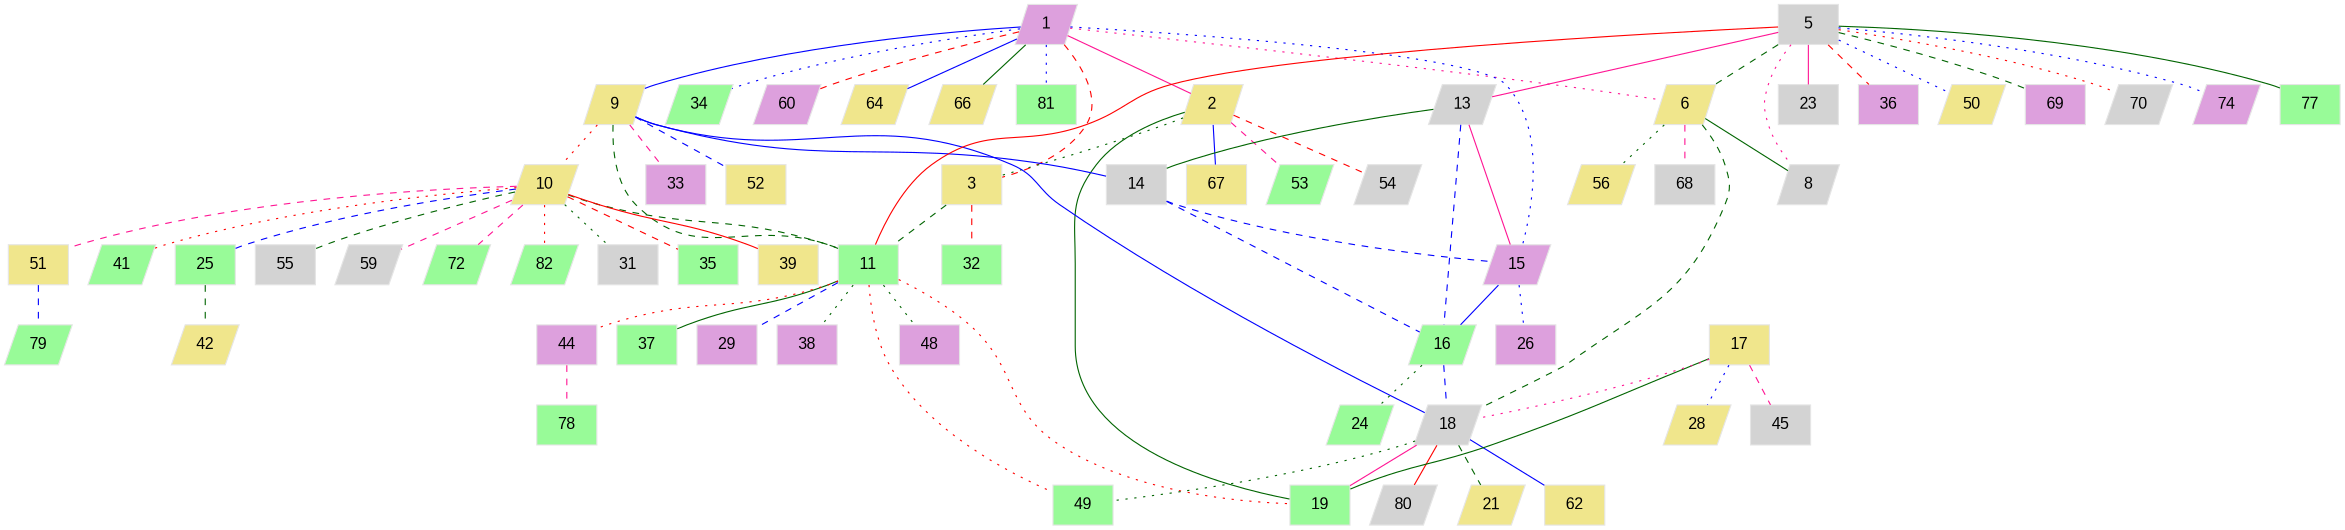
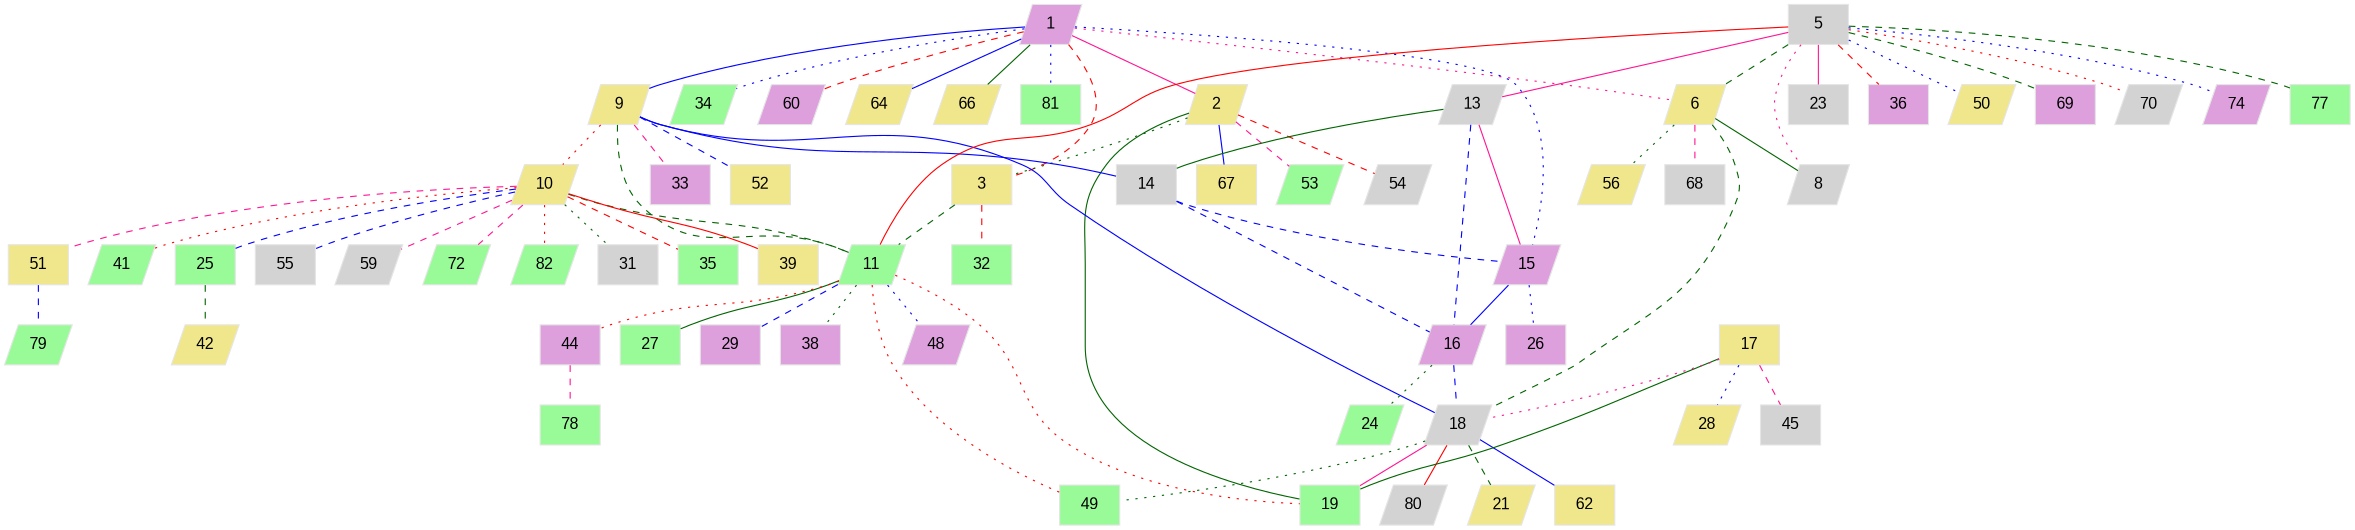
edge "5" -- "77": style solid -> dashed
edge "10" -- "55": color darkgreen -> blue
node "11": shape box -> parallelogram
edge "11" -- "48": color darkgreen -> blue
node "37": label "37" -> "27"
node "48": shape box -> parallelogram
node "16": fillcolor palegreen -> plum
